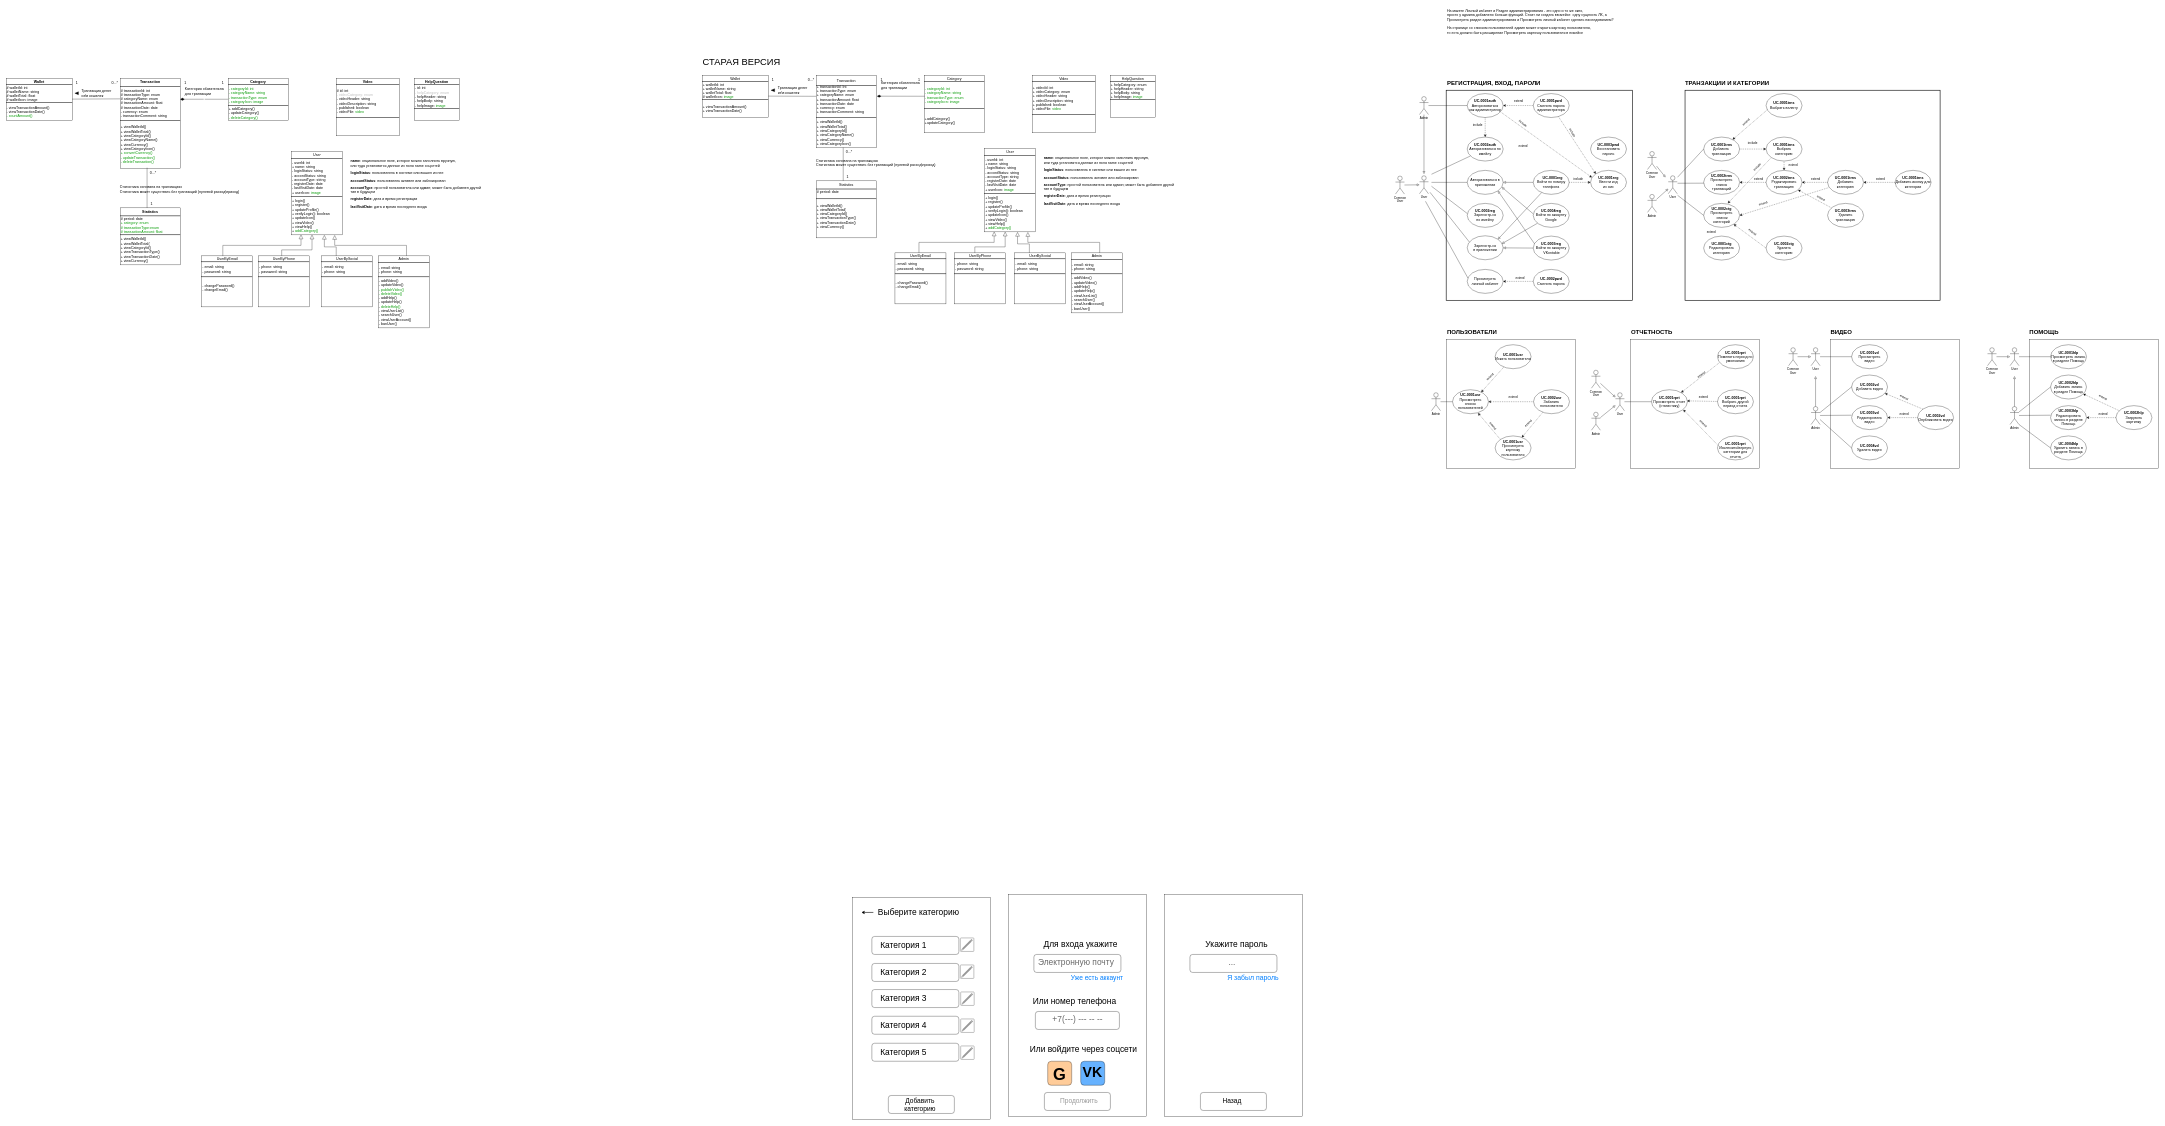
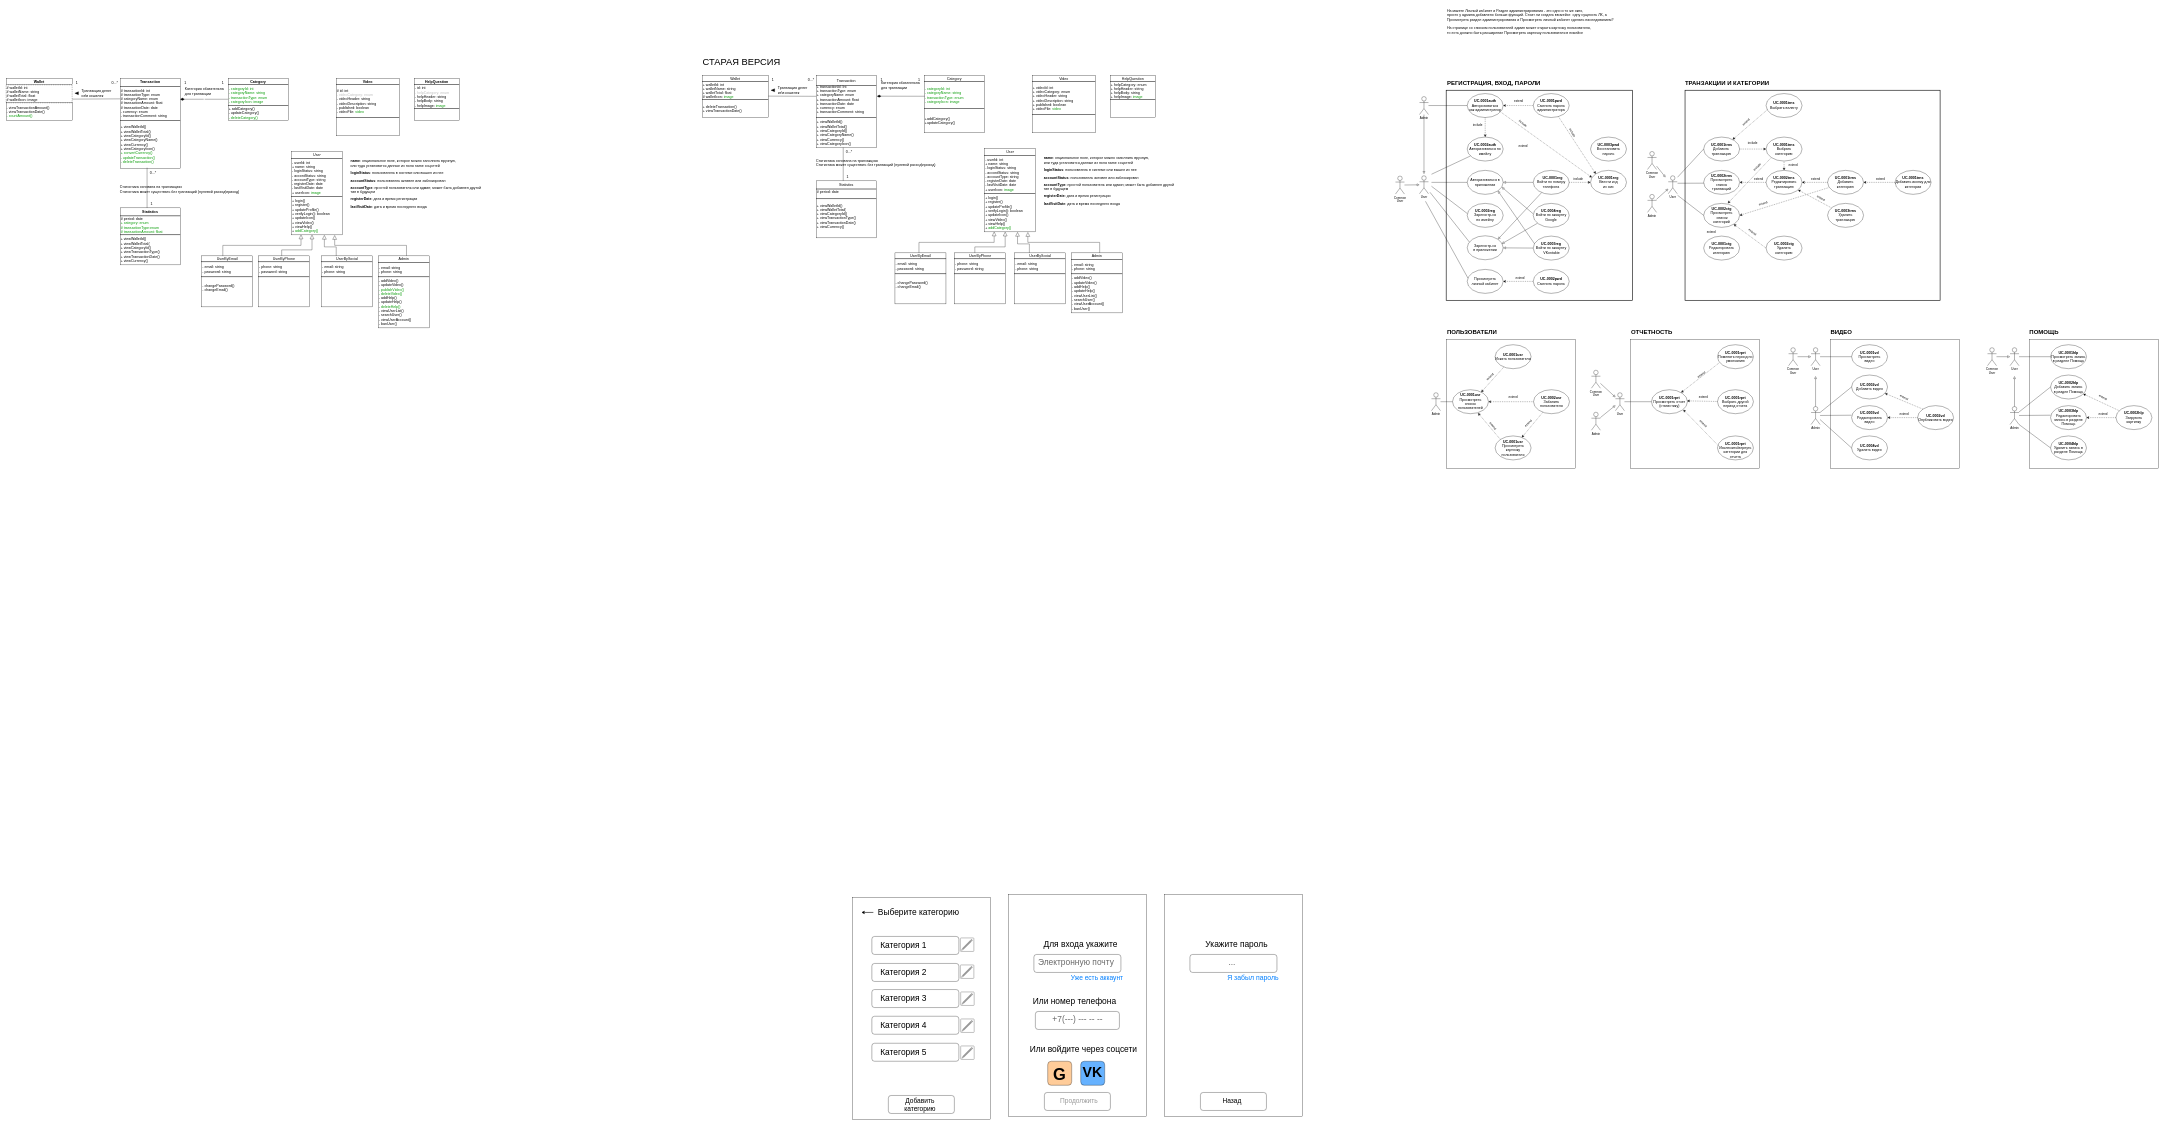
node "# walletId: int # walletName: string # walletTotal: float # walletIcon: image": style solid -> dashed
node "+ viewTransactionAmount() + viewTransactionDate()": label "+ viewTransactionAmount() + viewTransactionDate()" -> "+ deleteTransaction() + viewTransactionDate()"
